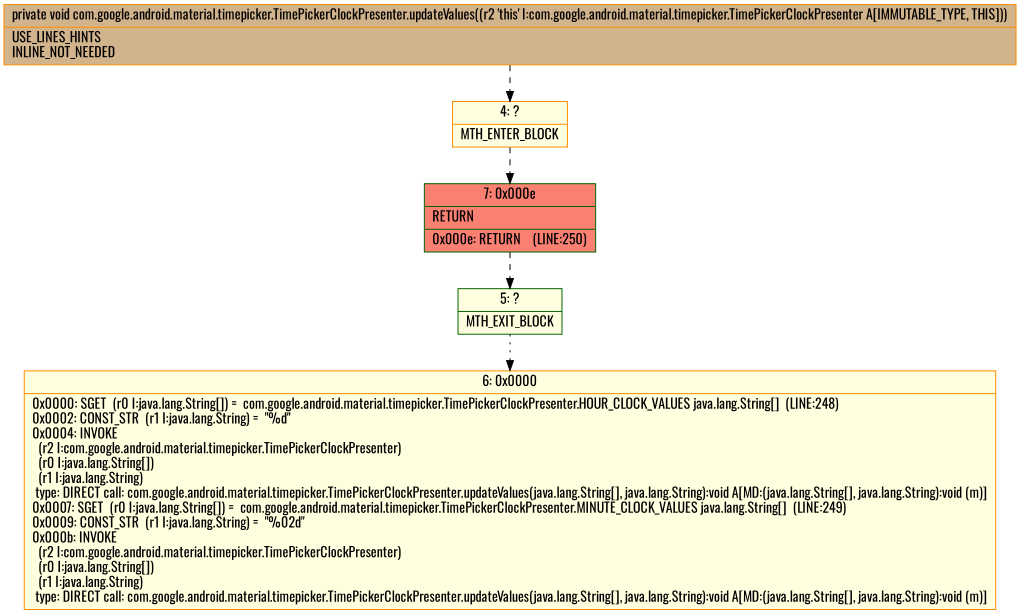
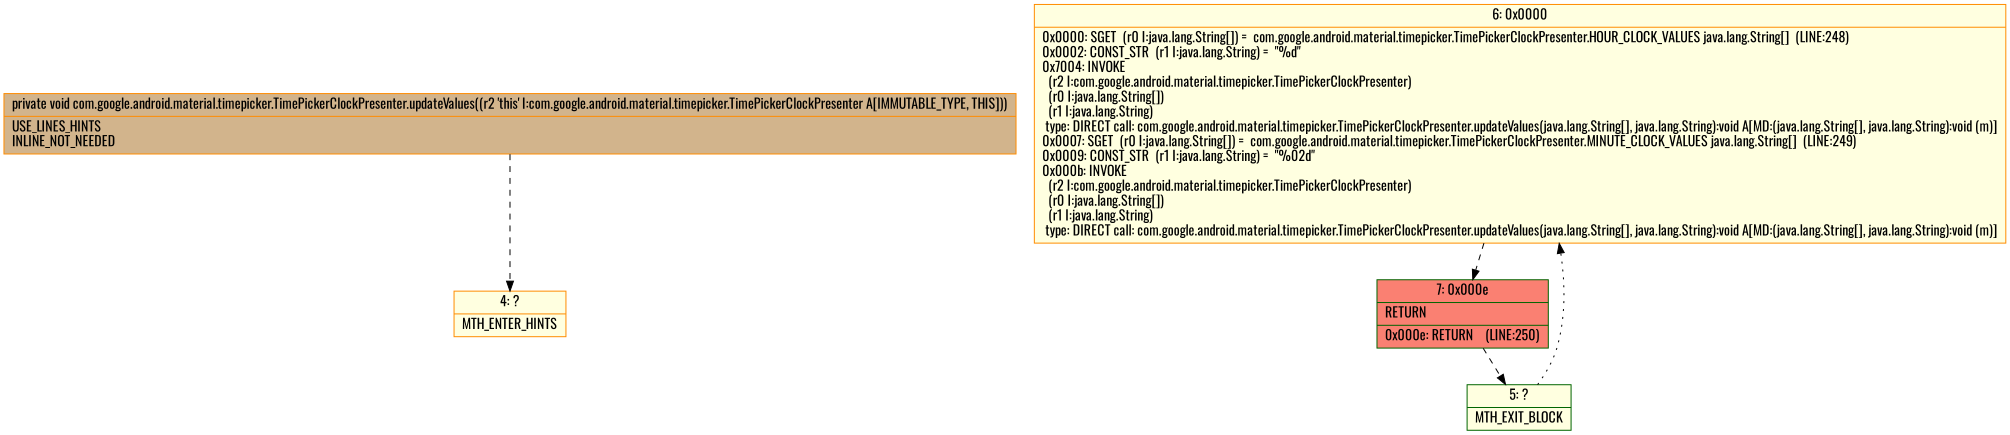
node "4: ?": text "MTH_ENTER_BLOCK" -> "MTH_ENTER_HINTS"
edge "4: ?" -> "7: 0x000e": now "6: 0x0000" -> "7: 0x000e"
node "6: 0x0000": text "0x0004: INVOKE" -> "0x7004: INVOKE"
